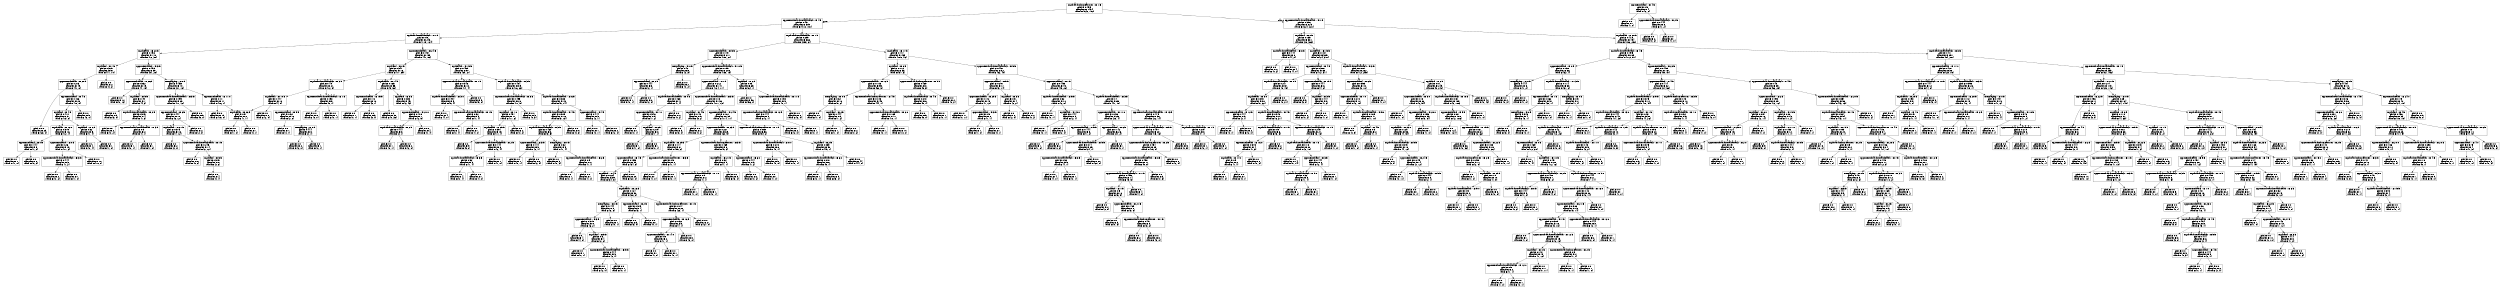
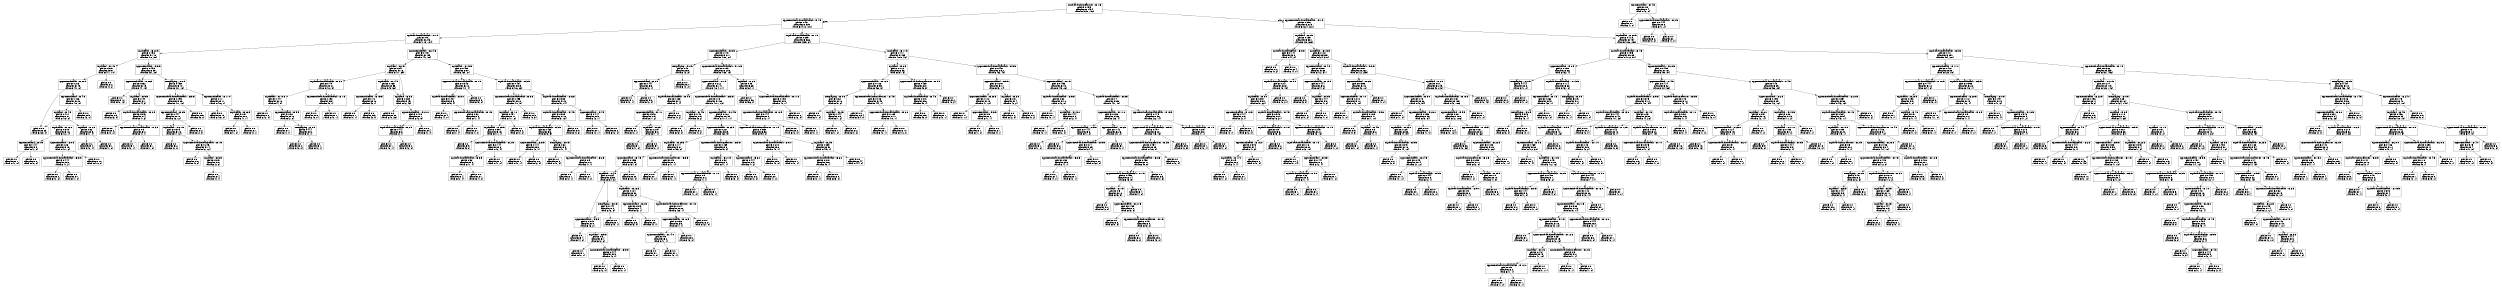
edge "my_hand <= 2.5 gini = 0.347 samples = 76 value = [17, 59]" -> "my_health <= 14.5 gini = 0.165 samples = 55 value = [5, 50]": now "my_hand <= 2.5 gini = 0.347 samples = 76 value = [17, 59]" -> "my_hand <= 5.5 gini = 0.085 samples = 45 value = [2, 43]"
edge "my_health <= 14.5 gini = 0.165 samples = 55 value = [5, 50]" -> "gini = 0.0 samples = 38 value = [0, 38]": now "my_hand <= 5.5 gini = 0.085 samples = 45 value = [2, 43]" -> "gini = 0.0 samples = 38 value = [0, 38]"
edge "my_health <= 10.5 gini = 0.444 samples = 12 value = [4, 8]" -> "my_health <= 26.5 gini = 0.5 samples = 2 value = [1, 1]": now "my_health <= 10.5 gini = 0.444 samples = 12 value = [4, 8]" -> "opponent_hand <= 5.5 gini = 0.32 samples = 10 value = [2, 8]"
node "gini = 0.0 samples = 34 value = [34, 0]": added
edge "my_hand <= 4.5 gini = 0.472 samples = 21 value = [13, 8]" -> "my_health <= 12.0 gini = 0.375 samples = 16 value = [12, 4]": now "my_hand <= 4.5 gini = 0.472 samples = 21 value = [13, 8]" -> "gini = 0.0 samples = 23 value = [23, 0]"
edge "opponent_hand <= 5.5 gini = 0.32 samples = 10 value = [2, 8]" -> "me_playing <= 0.5 gini = 0.444 samples = 3 value = [2, 1]": added
edge "my_hand <= 6.5 gini = 0.112 samples = 67 value = [4, 63]" -> "my_hand <= 7.5 gini = 0.5 samples = 4 value = [2, 2]": now "my_hand <= 6.5 gini = 0.112 samples = 67 value = [4, 63]" -> "opponent_hand <= 4.5 gini = 0.375 samples = 8 value = [2, 6]"
node "gini = 0.0 hand = 9 value = [0, 9]": label "gini = 0.0 hand = 9 value = [0, 9]" -> "gini = 0.0 samples = 9 value = [0, 9]"
edge "my_health <= 19.5 gini = 0.095 samples = 20 value = [19, 1]" -> "gini = 0.0 samples = 18 value = [18, 0]": now "my_health <= 17.0 gini = 0.153 samples = 12 value = [11, 1]" -> "gini = 0.0 samples = 18 value = [18, 0]"
node "gini = 0.0 samples = 22 value = [0, 22]": removed
edge "my_health <= 16.5 gini = 0.124 samples = 30 value = [28, 2]" -> "me_playing <= 0.5 gini = 0.444 samples = 9 value = [6, 3]": now "my_hand <= 4.5 gini = 0.224 samples = 39 value = [34, 5]" -> "me_playing <= 0.5 gini = 0.444 samples = 9 value = [6, 3]"
edge "my_hand <= 2.5 gini = 0.444 samples = 3 value = [2, 1]" -> "my_hand <= 3.5 gini = 0.165 samples = 11 value = [10, 1]": reversed
edge "opponent_hand <= 3.5 gini = 0.375 samples = 8 value = [6, 2]" -> "my_hand <= 5.5 gini = 0.5 samples = 4 value = [2, 2]": now "opponent_hand <= 3.5 gini = 0.375 samples = 8 value = [6, 2]" -> "my_hand <= 4.5 gini = 0.224 samples = 39 value = [34, 5]"
